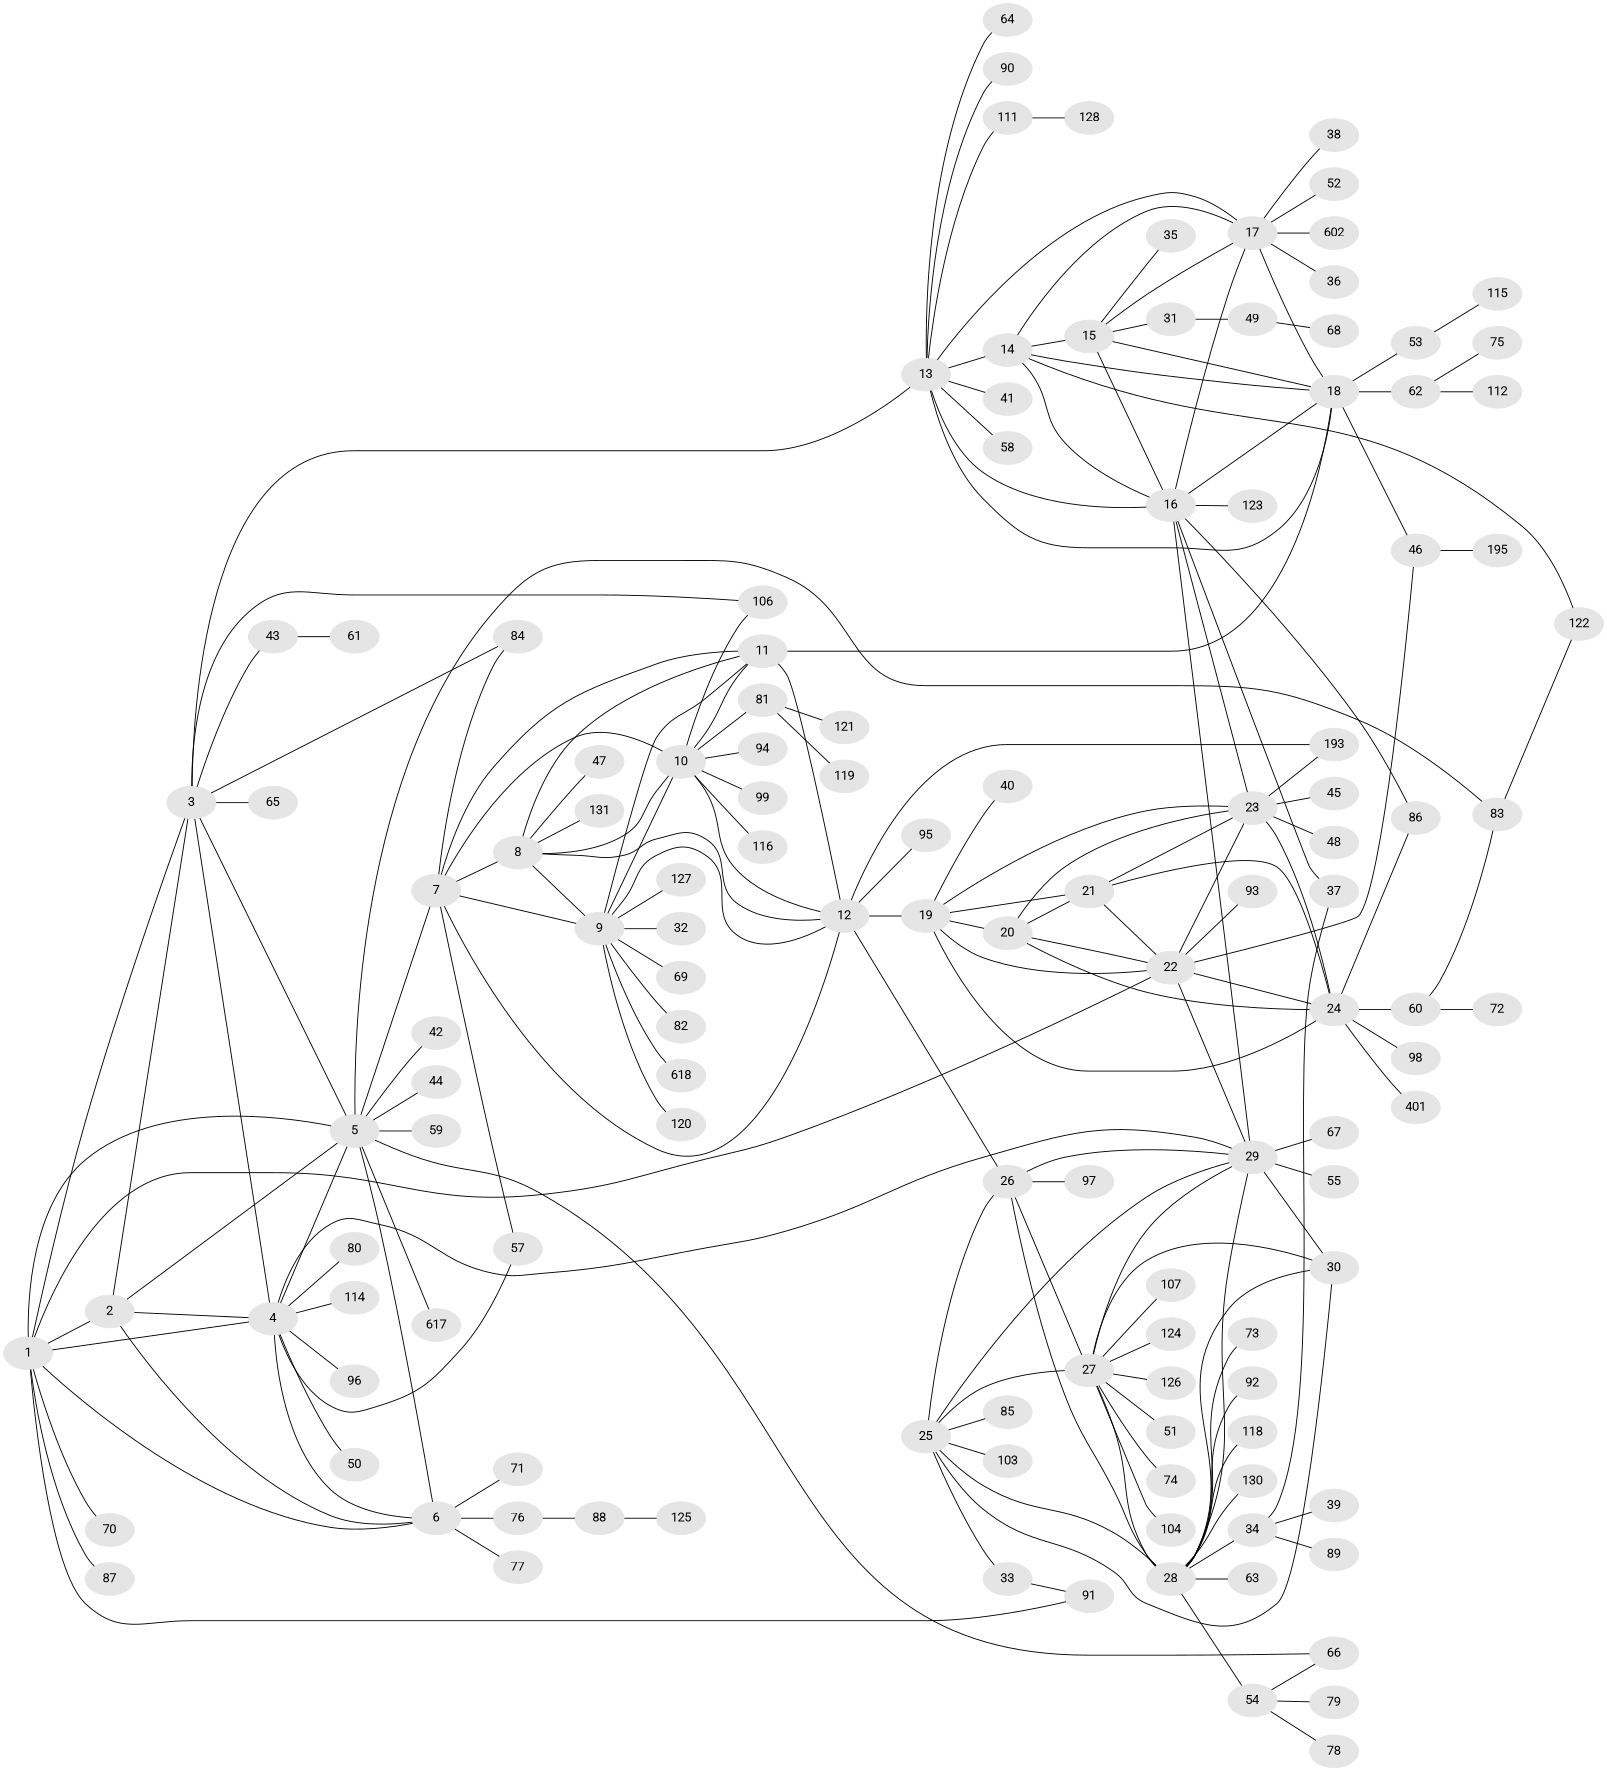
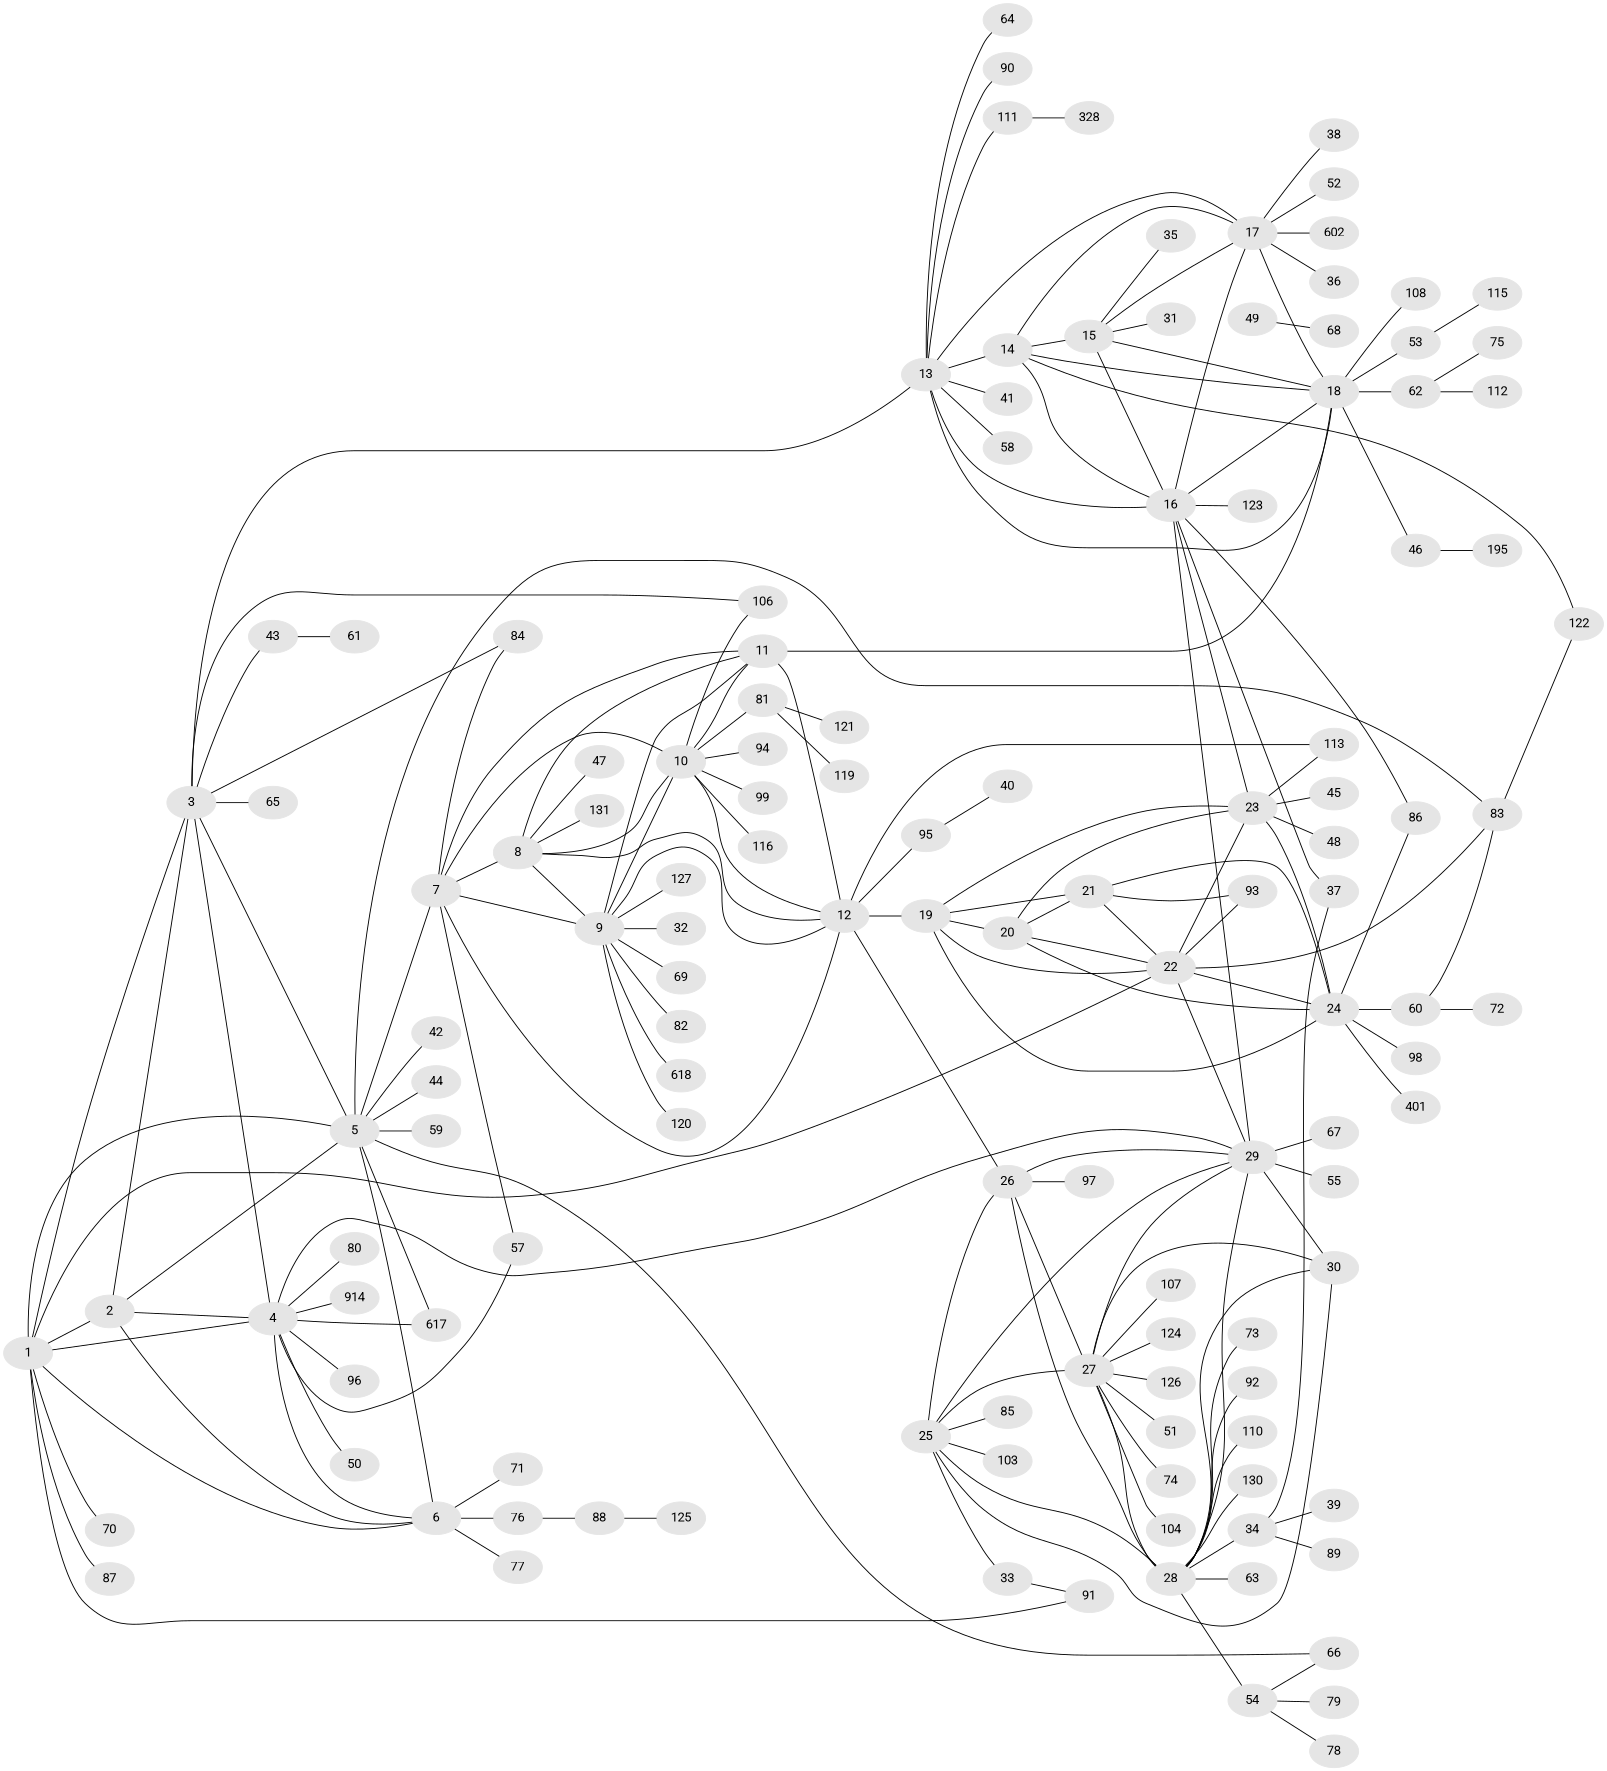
node "128": label "128" -> "328"
node "108": added
edge "31" -- "49": removed
node "193": label "193" -> "113"
edge "46" -- "22": now "83" -- "22"
edge "40" -- "19": now "40" -- "95"
edge "23" -- "21": now "93" -- "21"
edge "5" -- "4": now "617" -- "4"
node "114": label "114" -> "914"
node "118": label "118" -> "110"
